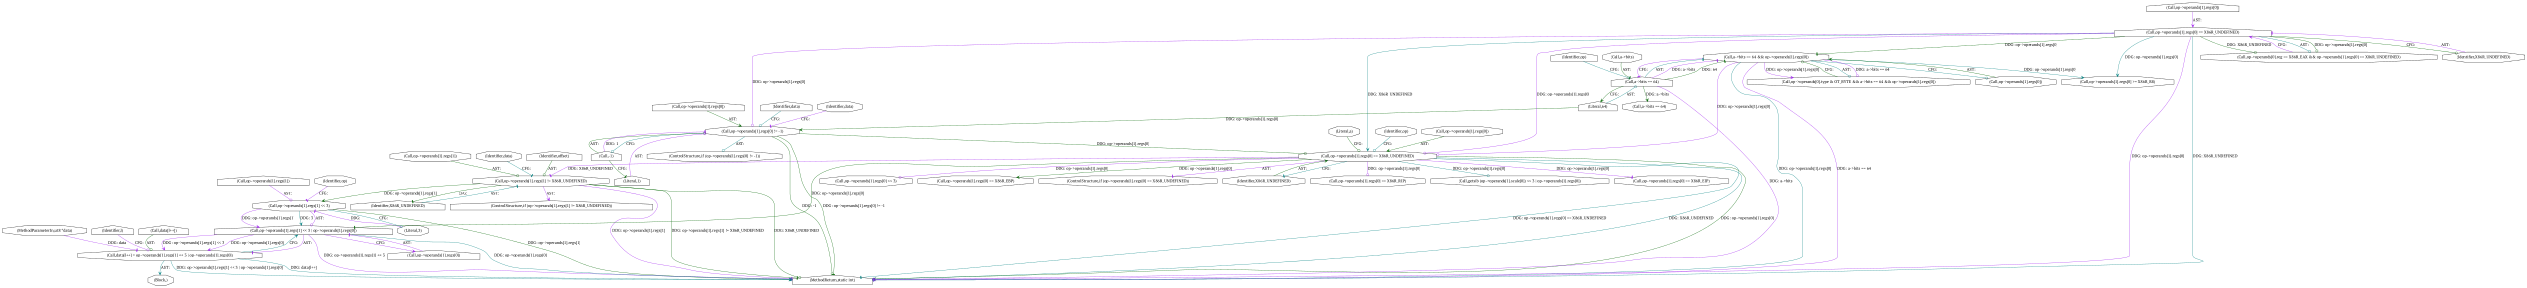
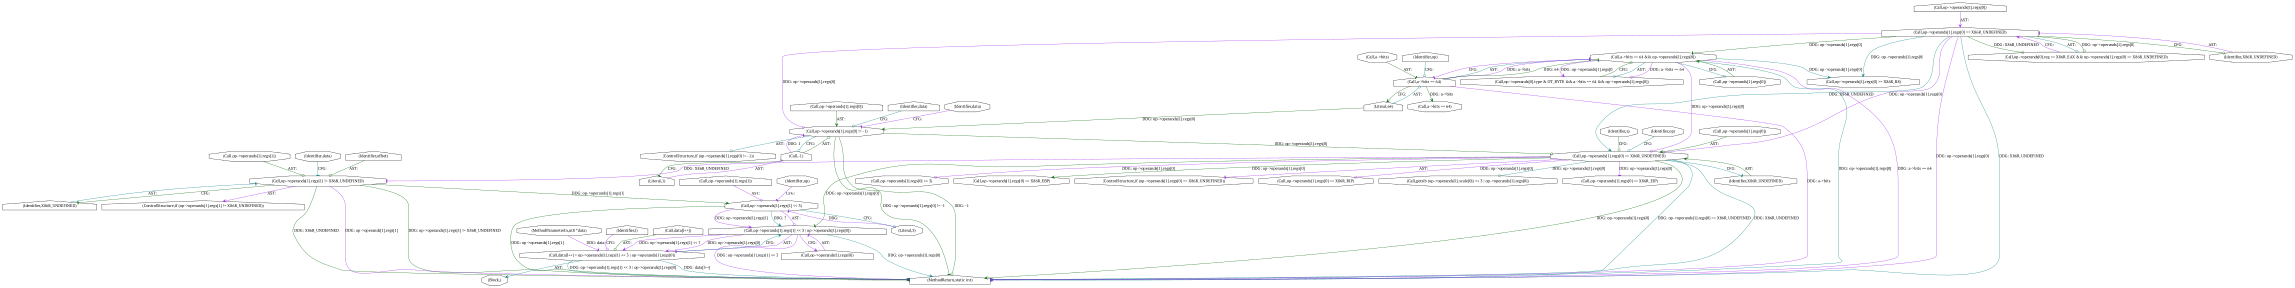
node "(Literal,a)": label "(Literal,a)" -> "(Identifier,a)"
edge "(Literal,1)" -> "(Call,op->operands[1].regs[0] != -1)": now "(Literal,1)" -> "(Call,-1)"
